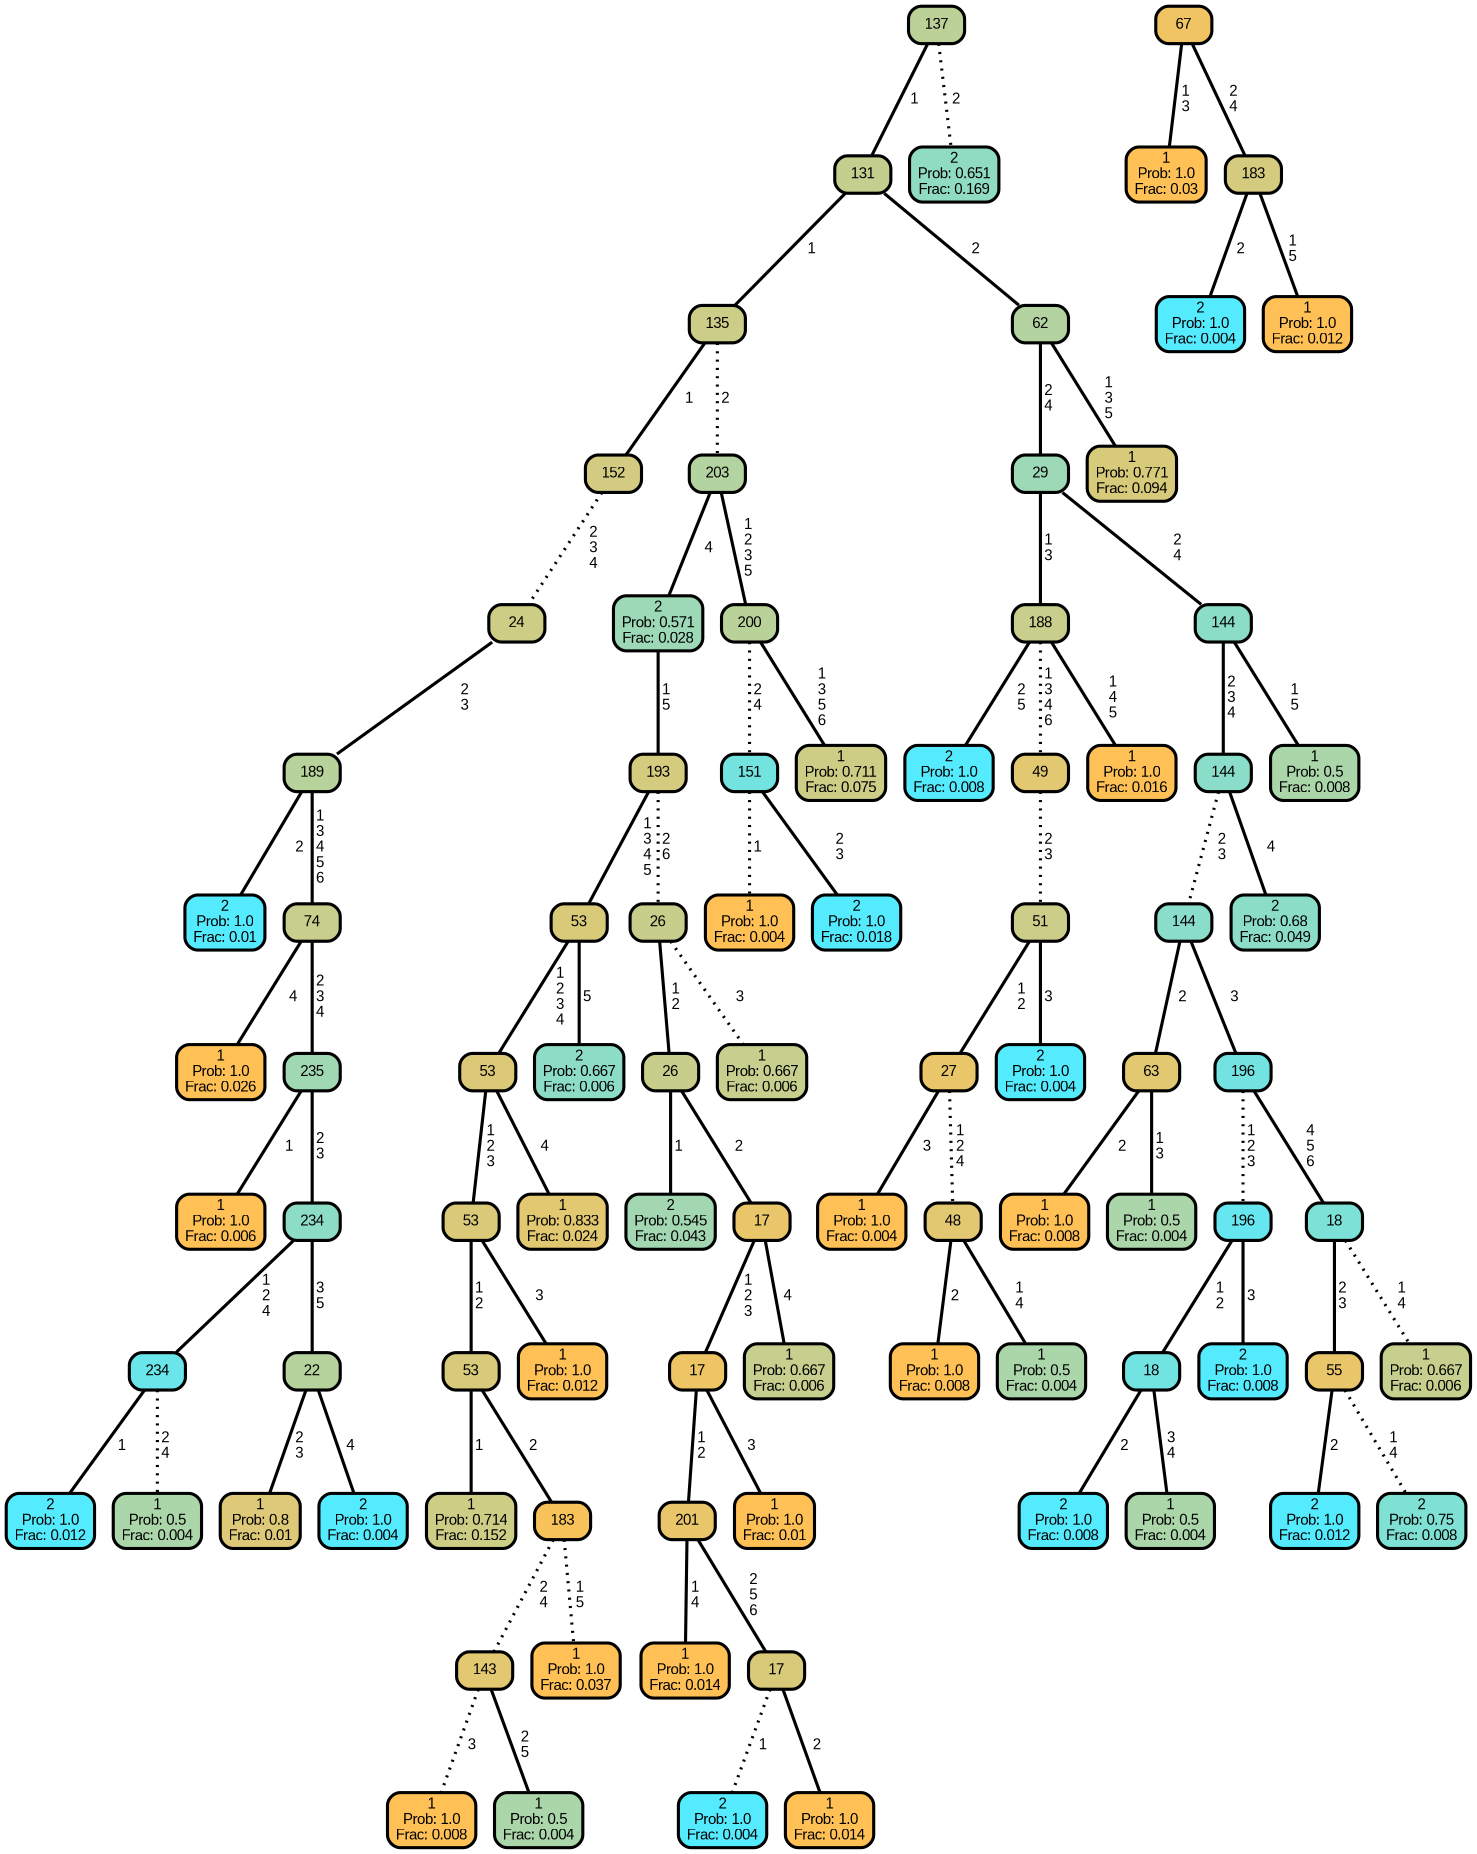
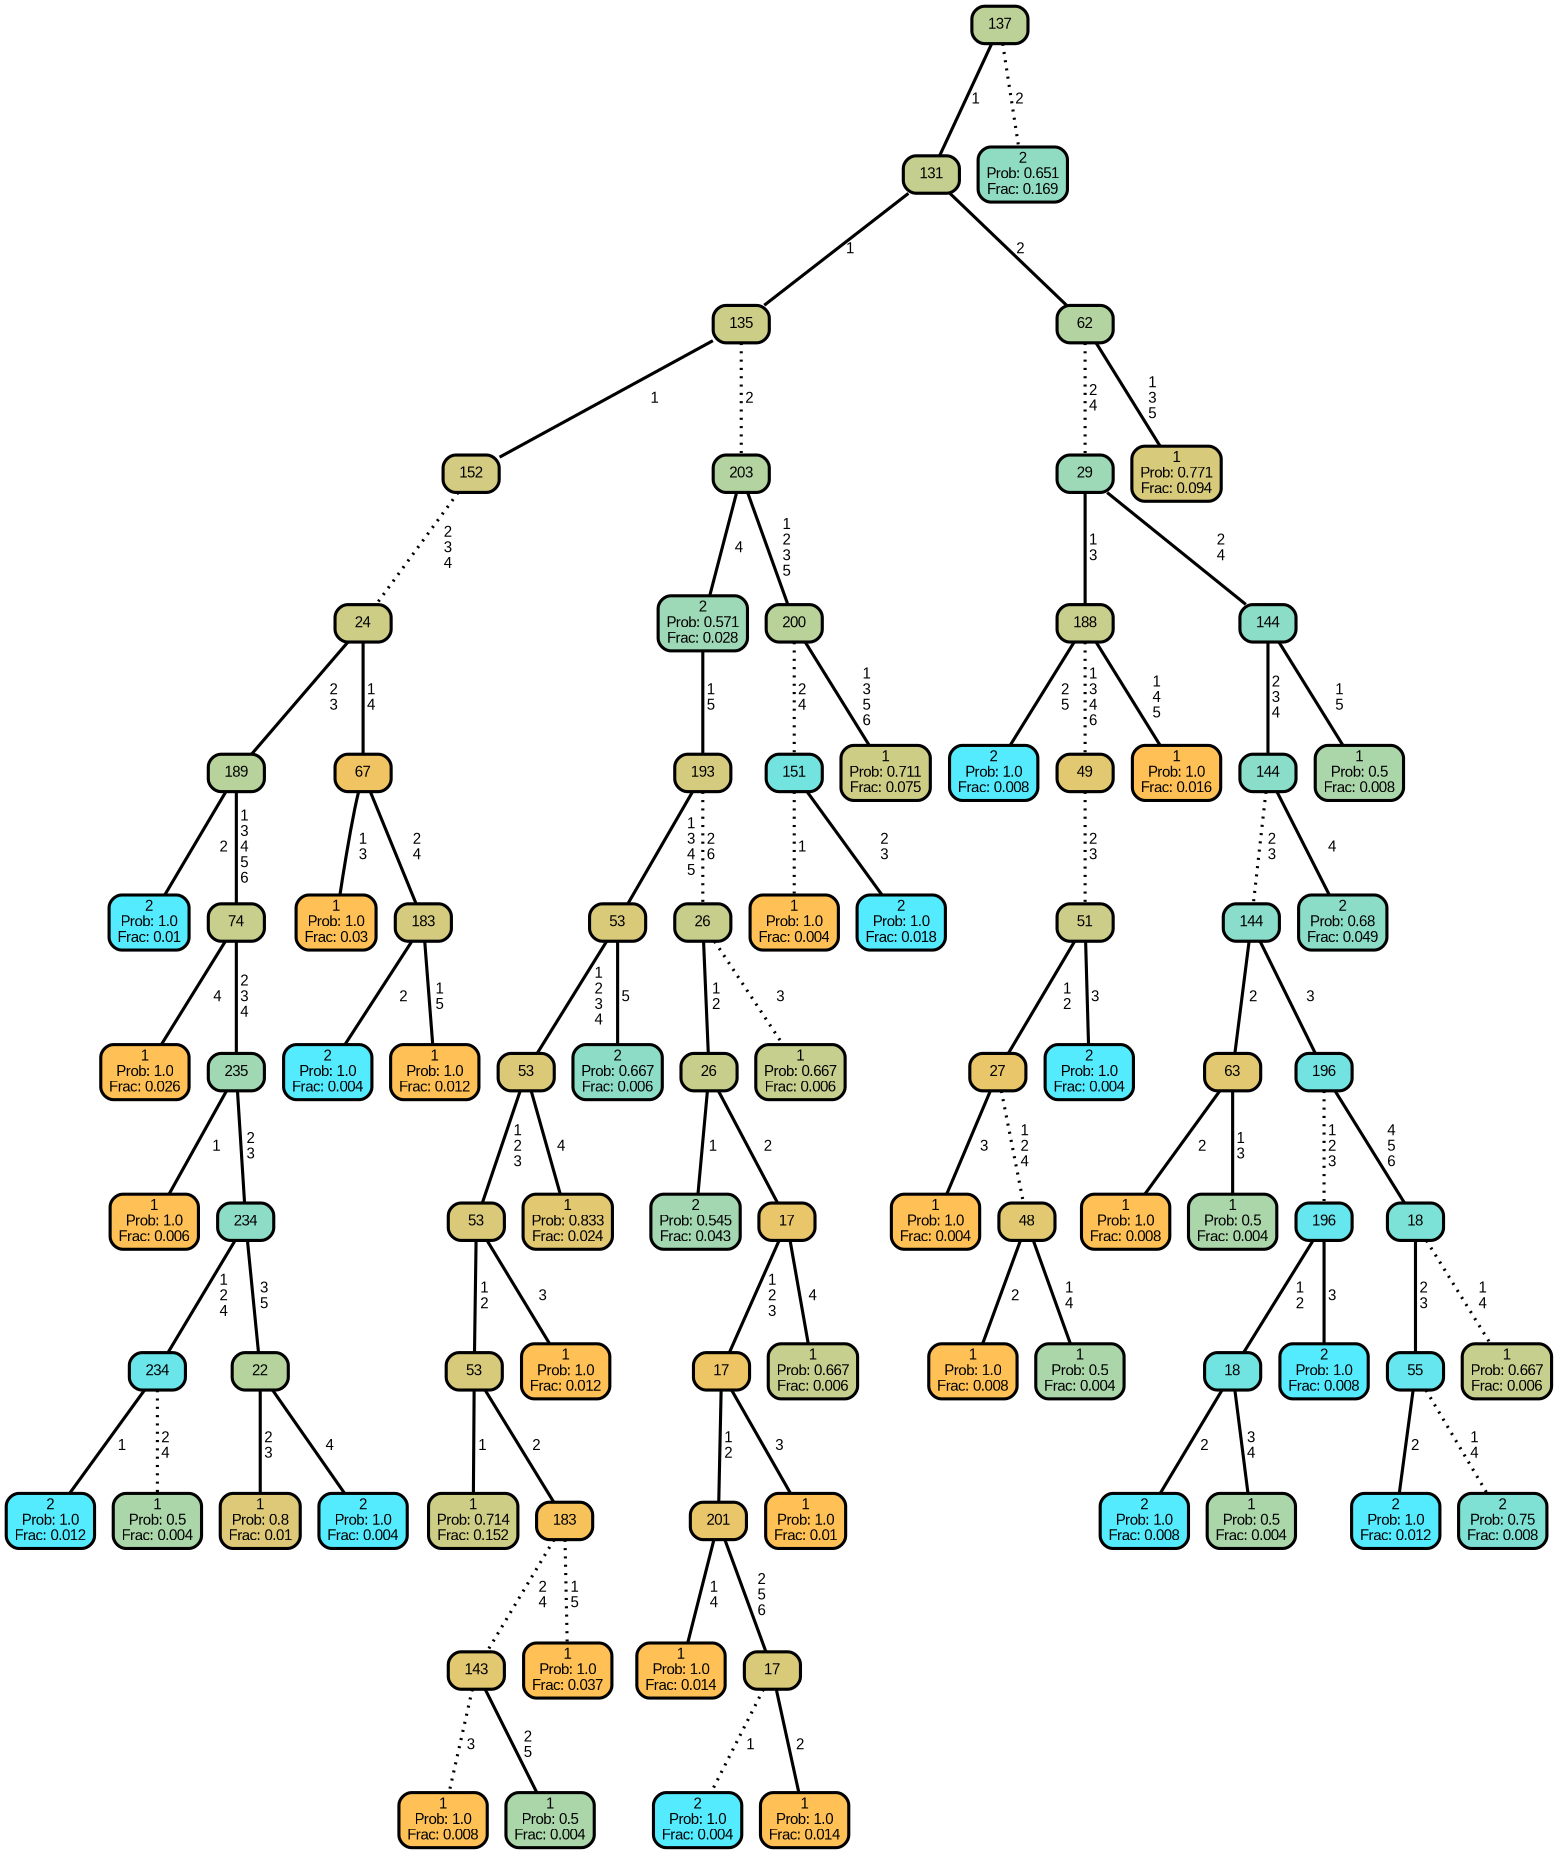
edge "62" -- "29": style solid -> dotted
edge "24" -- "67": added, label "1 4"
node "55": fillcolor #e9c66a -> #66e6ee
